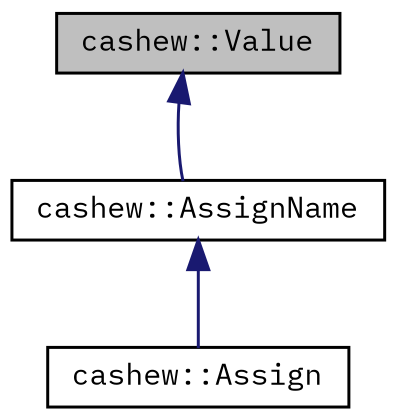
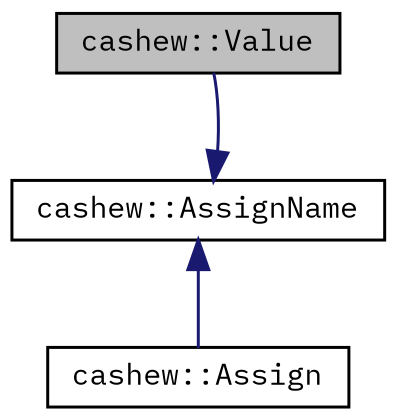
edge "cashew::AssignName" -> "cashew::Value": reversed
